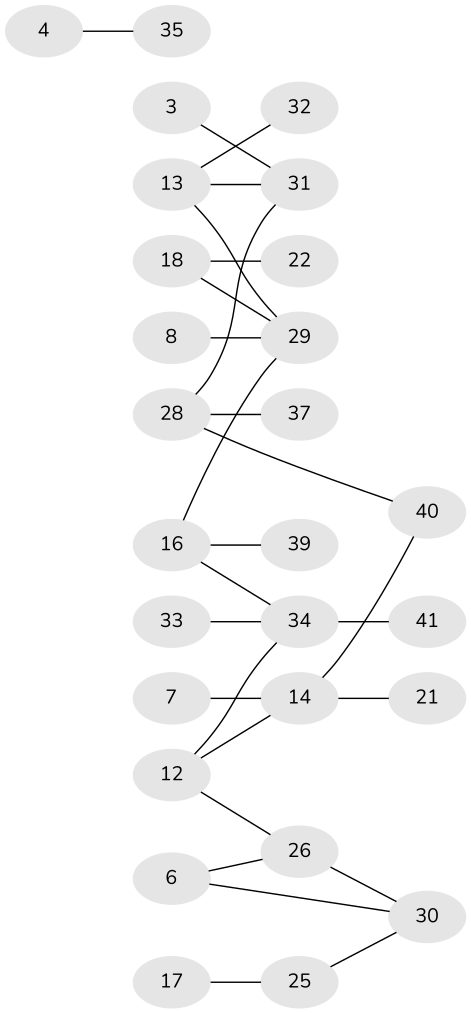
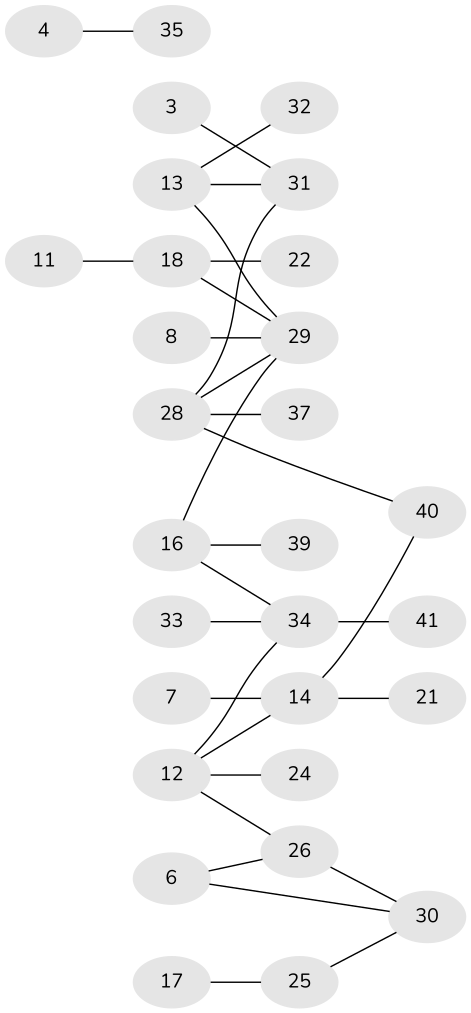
node "11": added
edge "29" -- "28": added
node "24": added
